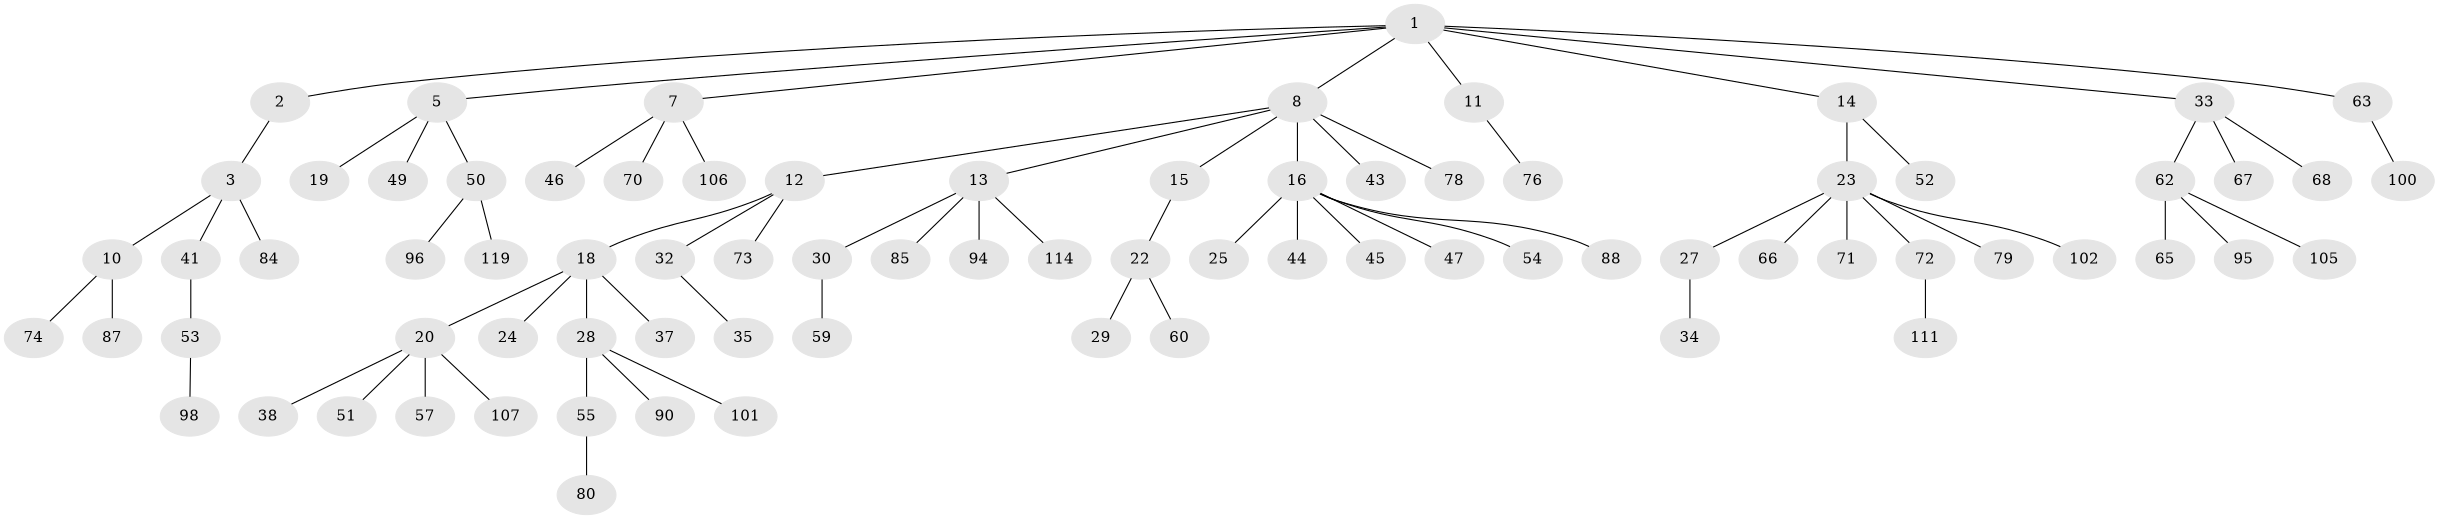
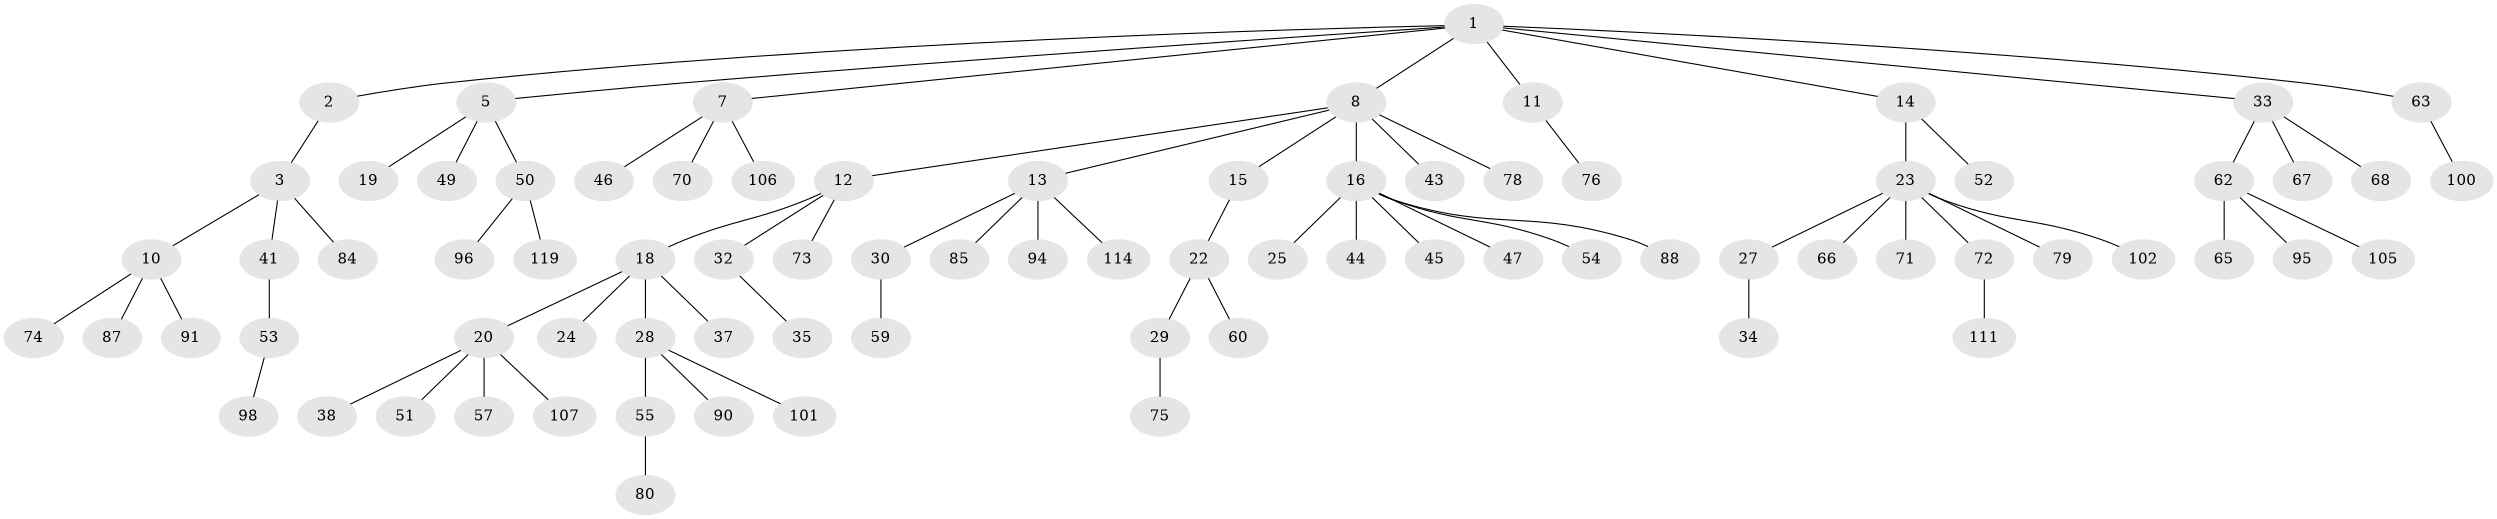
node "91": added
node "75": added
